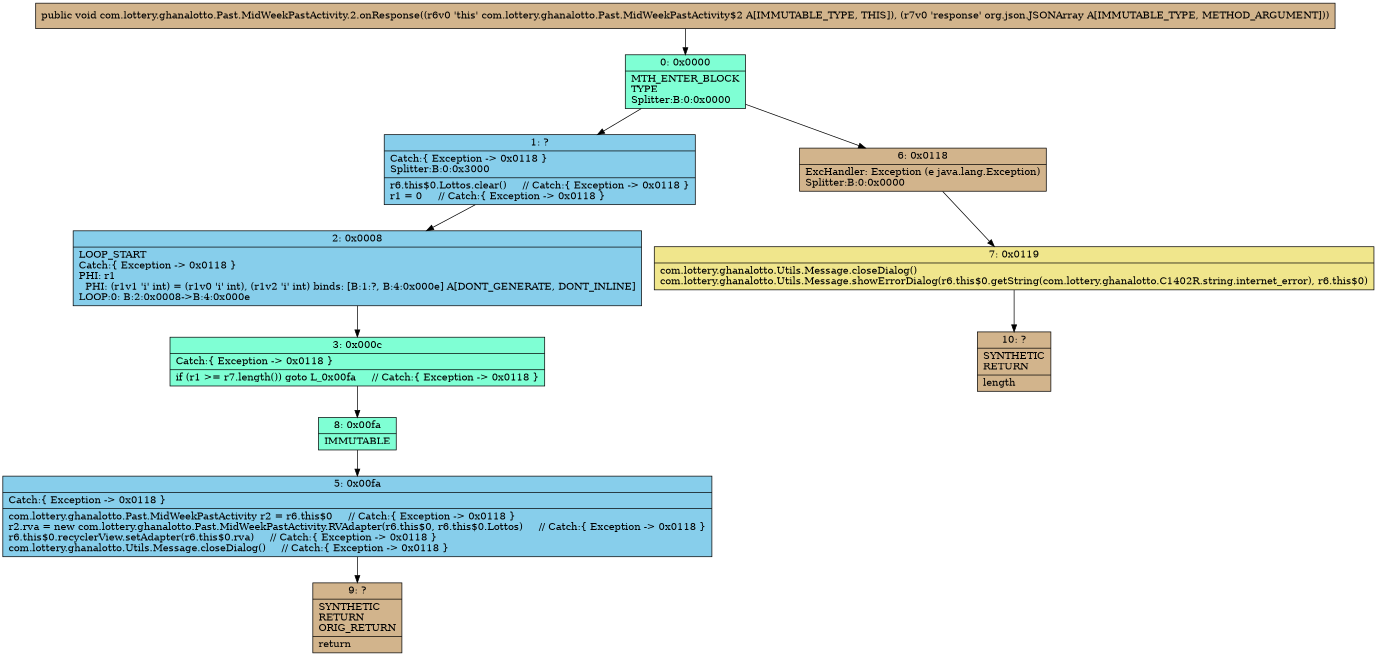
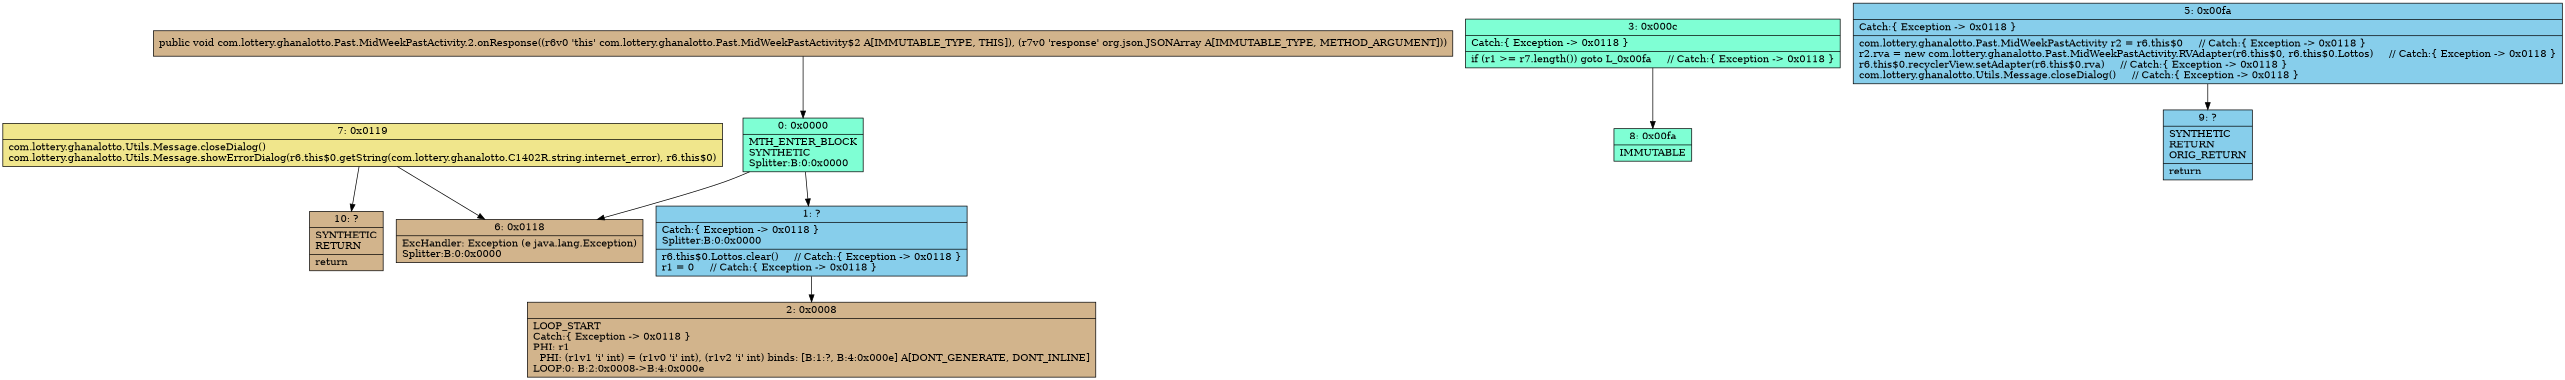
node "0: 0x0000": text "TYPE" -> "SYNTHETIC"
node "1: ?": text "Splitter:B:0:0x3000" -> "Splitter:B:0:0x0000"
edge "6: 0x0118" -> "7: 0x0119": reversed
node "2: 0x0008": fillcolor skyblue -> tan
edge "2: 0x0008" -> "3: 0x000c": removed
node "10: ?": text "length" -> "return"
edge "8: 0x00fa" -> "5: 0x00fa": removed
node "9: ?": fillcolor tan -> skyblue
